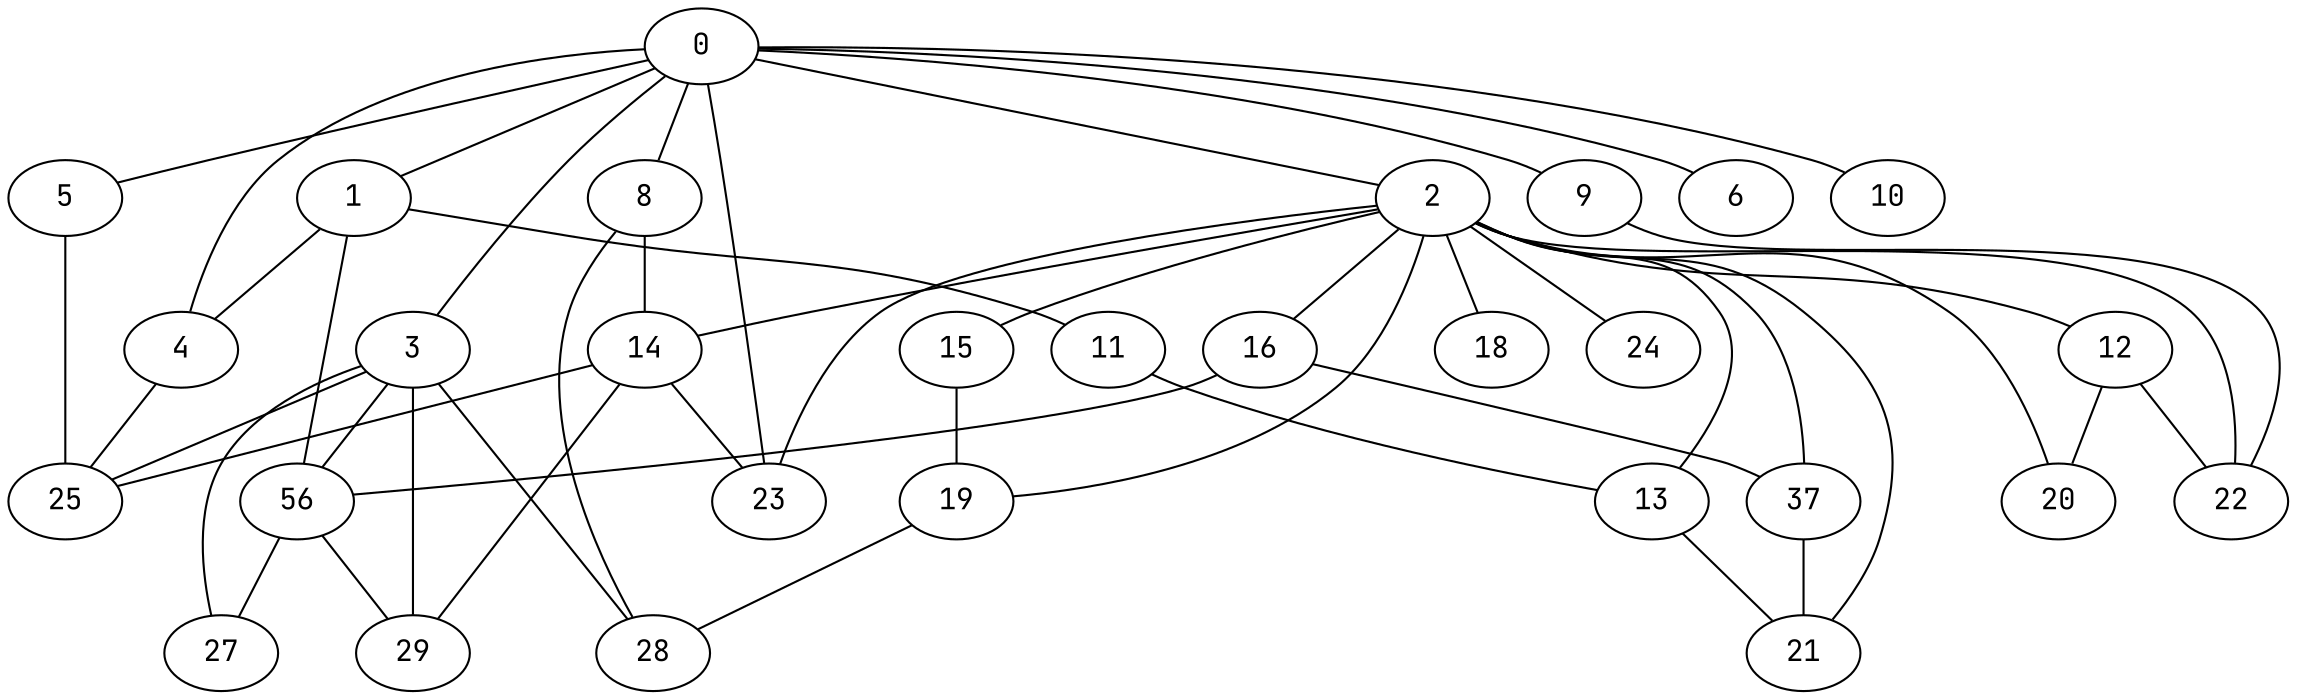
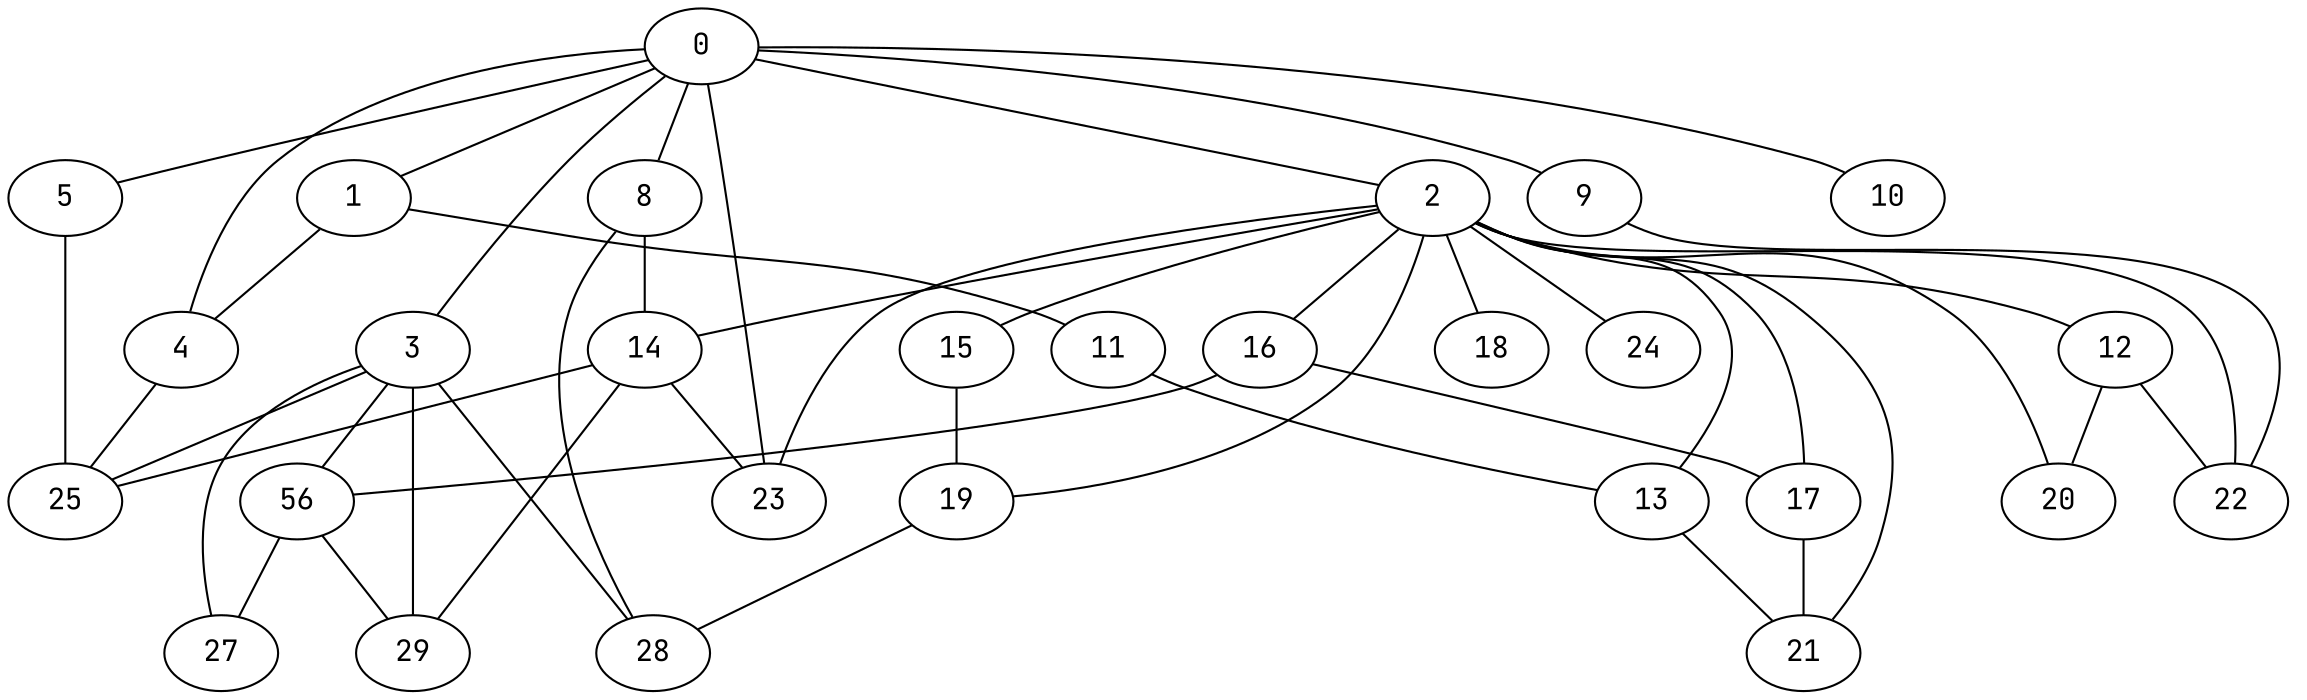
node "6": removed
edge "1" -- "56": removed
node "37": label "37" -> "17"
